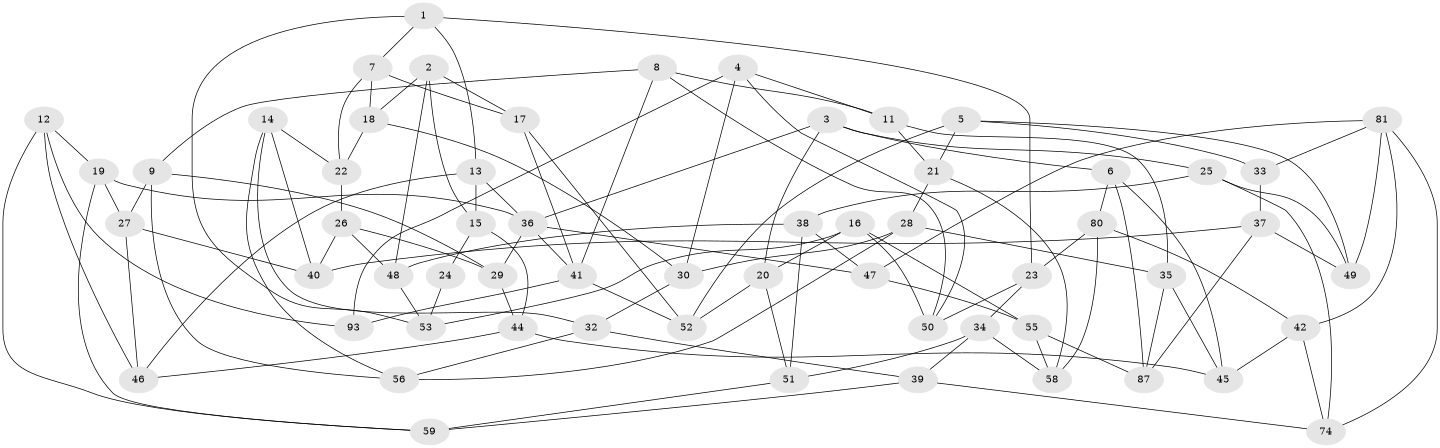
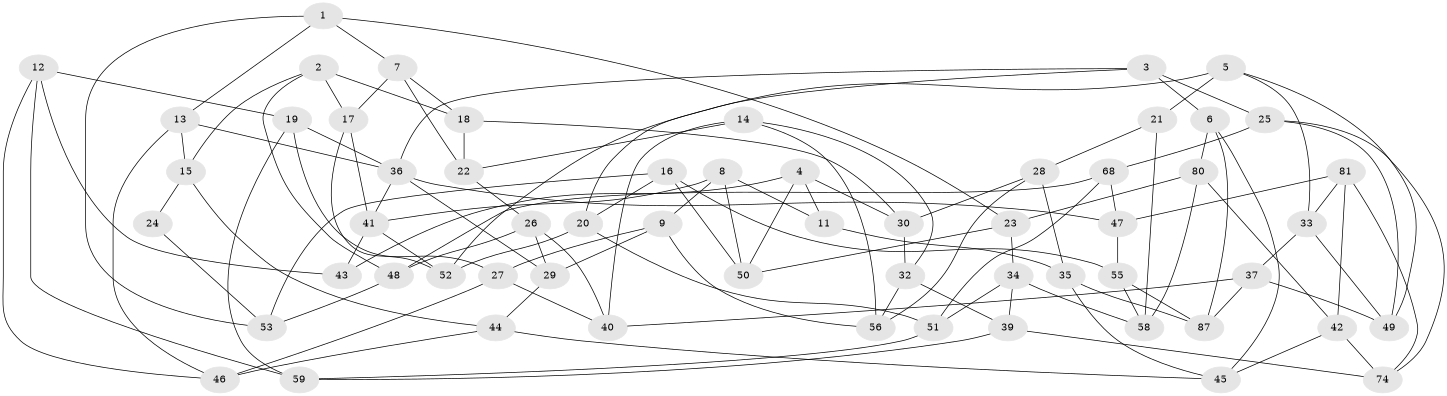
edge "11" -- "21": removed
edge "81" -- "49": now "33" -- "49"
node "38": label "38" -> "68"
node "93": label "93" -> "43"
